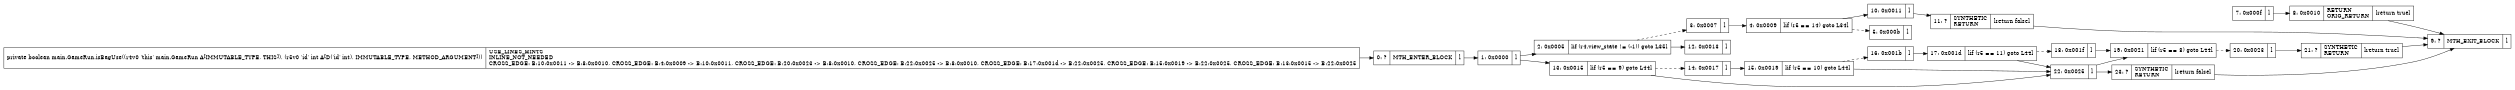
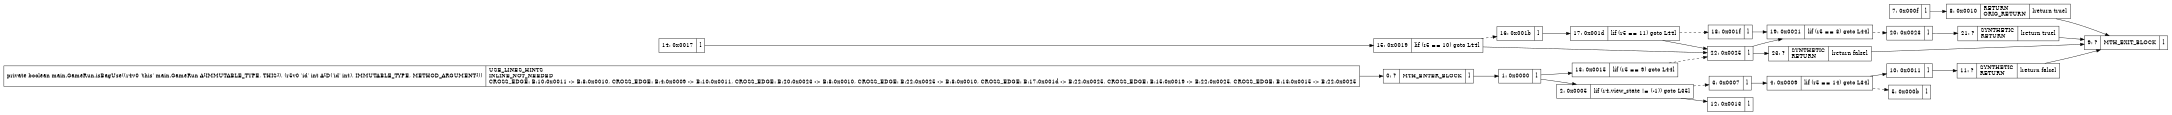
edge "13: 0x0015" -> "14: 0x0017": removed
edge "13: 0x0015" -> "22: 0x0025": style solid -> dashed
